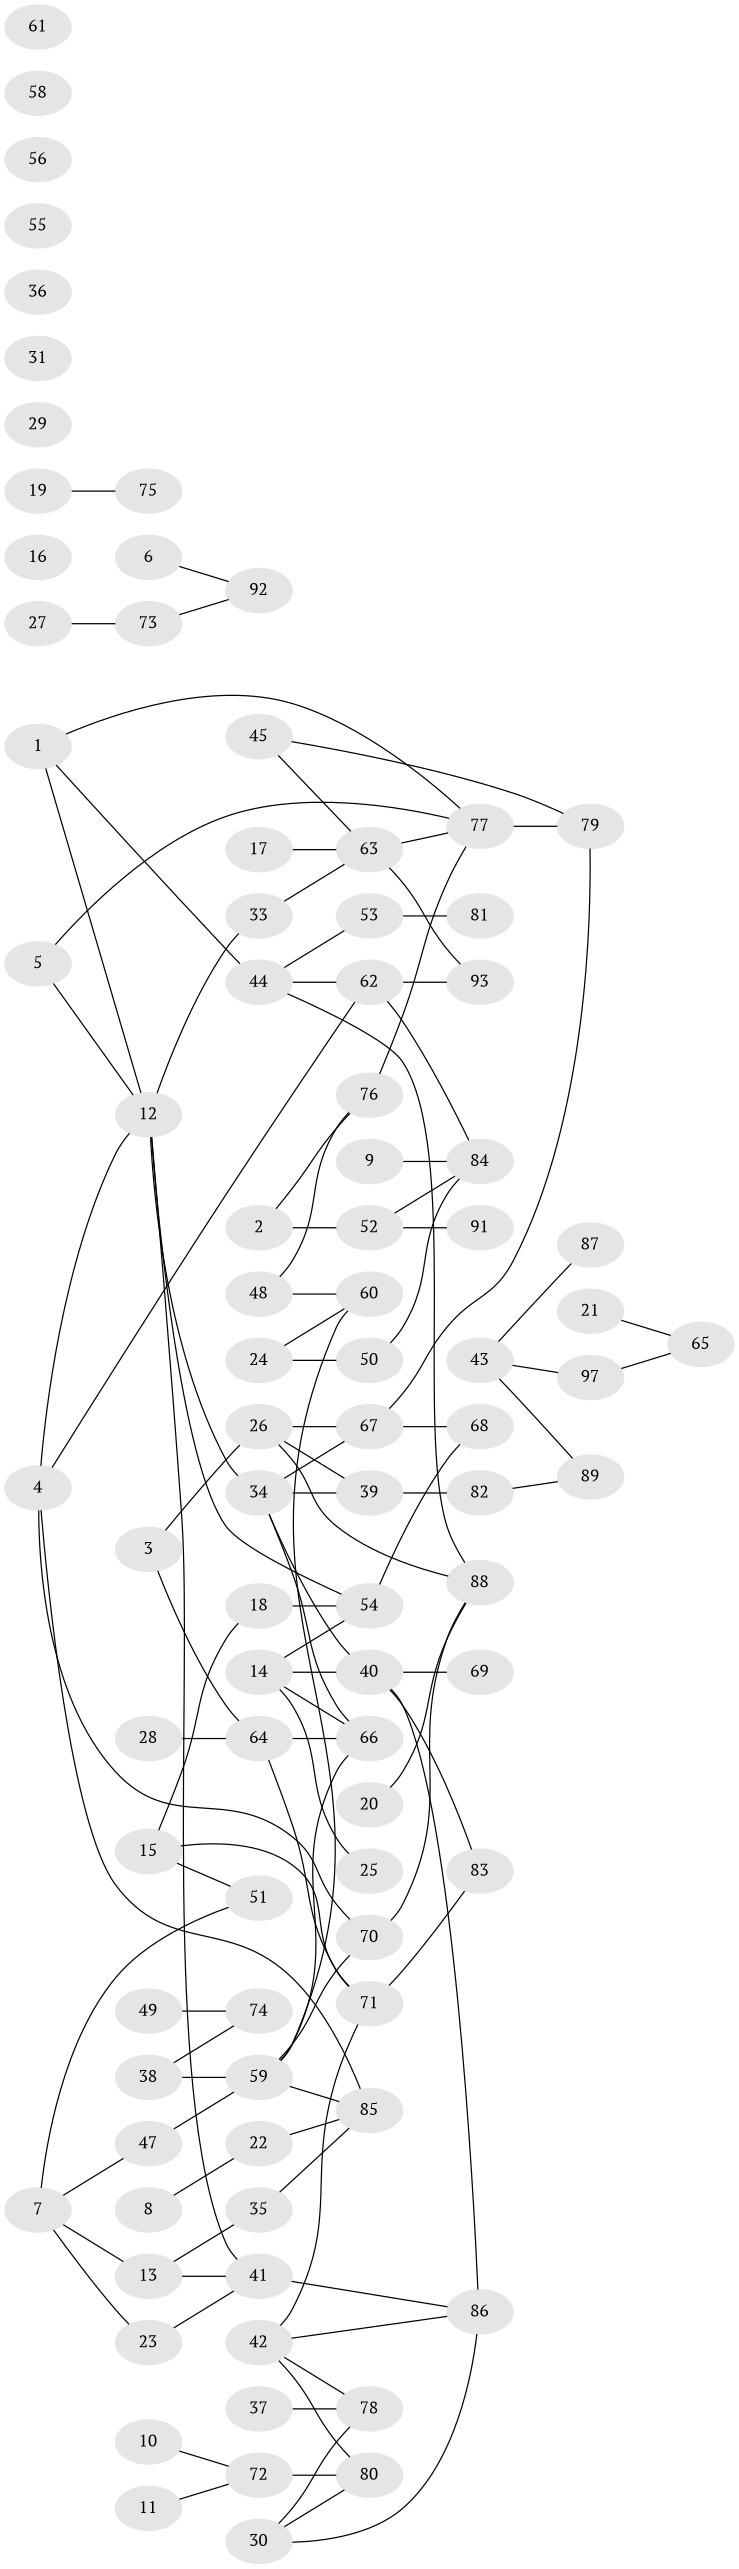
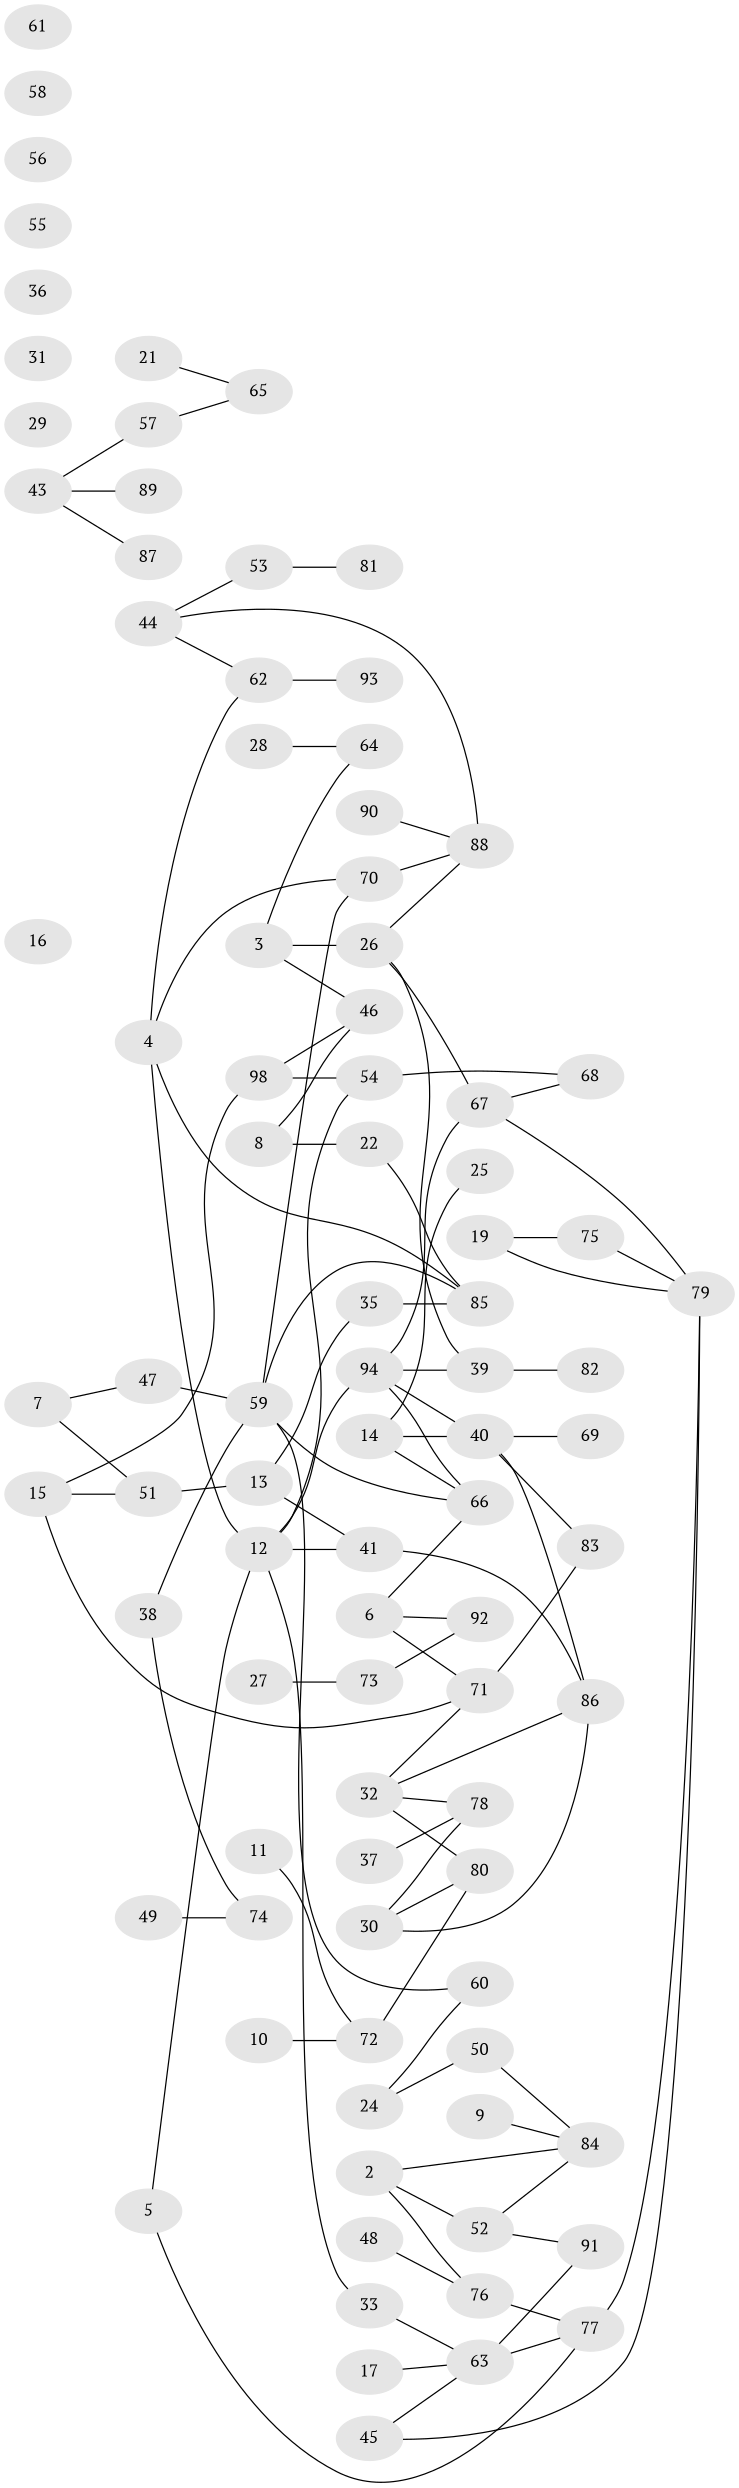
node "1": removed
edge "63" -- "93": now "63" -- "91"
node "46": added
edge "62" -- "84": now "2" -- "84"
edge "75" -- "79": added
edge "19" -- "79": added
edge "48" -- "60": removed
node "97": label "97" -> "57"
edge "89" -- "82": removed
node "34": label "34" -> "94"
node "18": label "18" -> "98"
edge "54" -- "14": removed
edge "64" -- "66": now "6" -- "66"
node "20": label "20" -> "90"
edge "64" -- "71": now "6" -- "71"
edge "7" -- "13": now "51" -- "13"
node "23": removed
node "42": label "42" -> "32"
